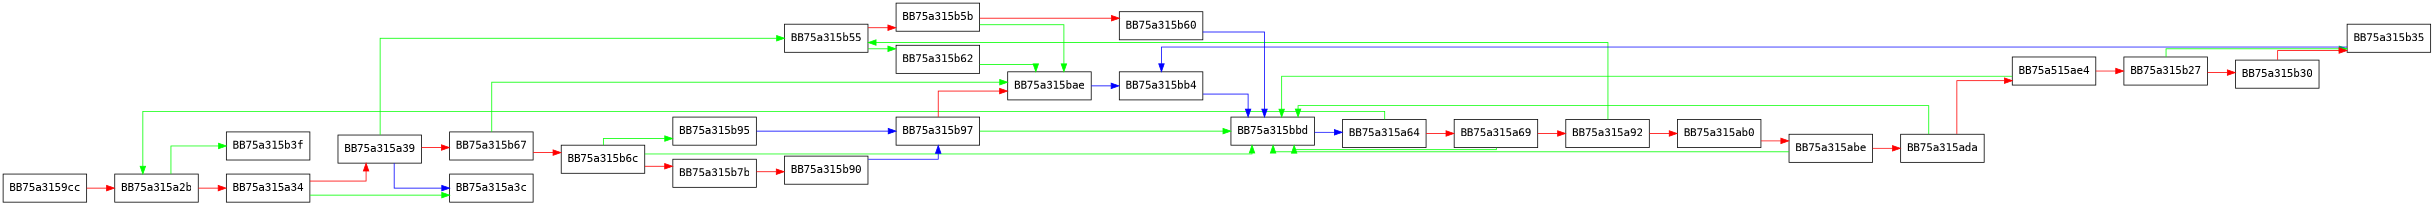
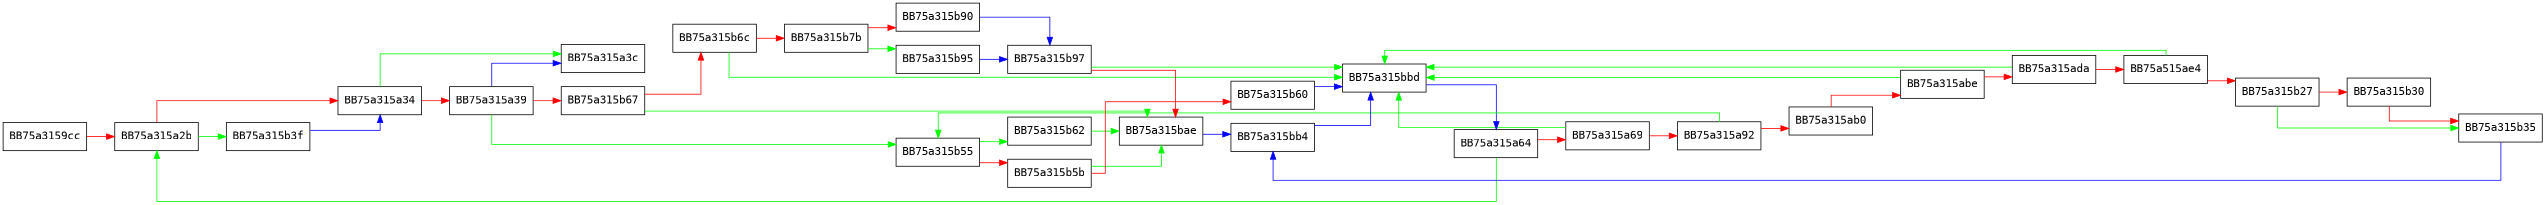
edge "BB75a315b3f" -> "BB75a315a34": added
edge "BB75a315b6c" -> "BB75a315b95": now "BB75a315b7b" -> "BB75a315b95"
